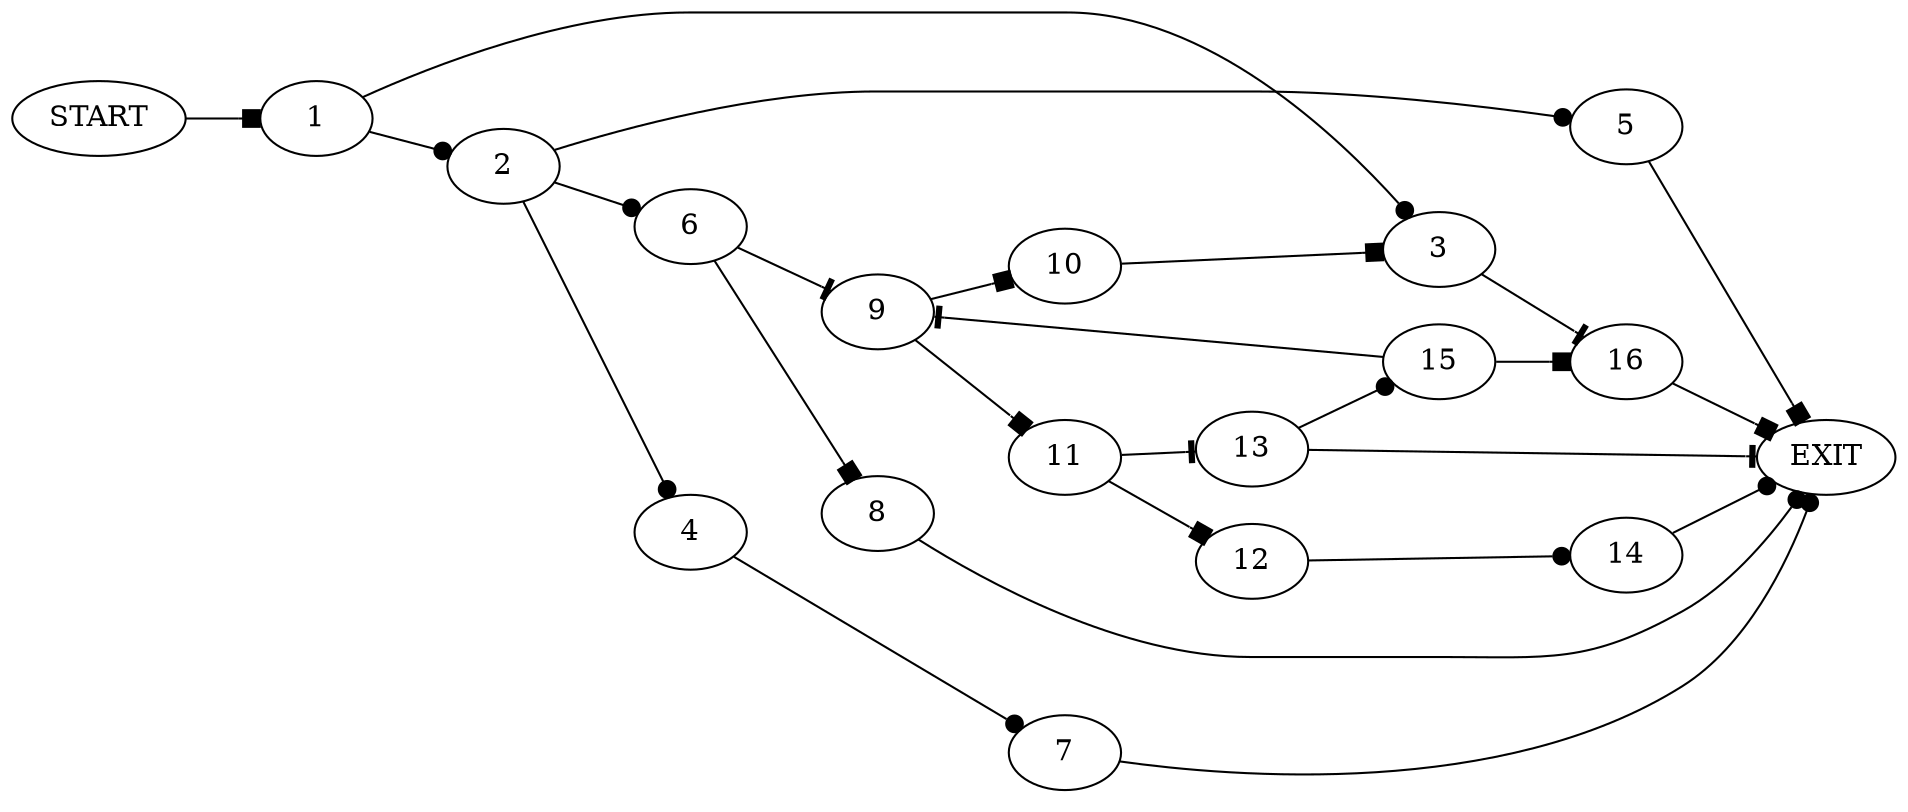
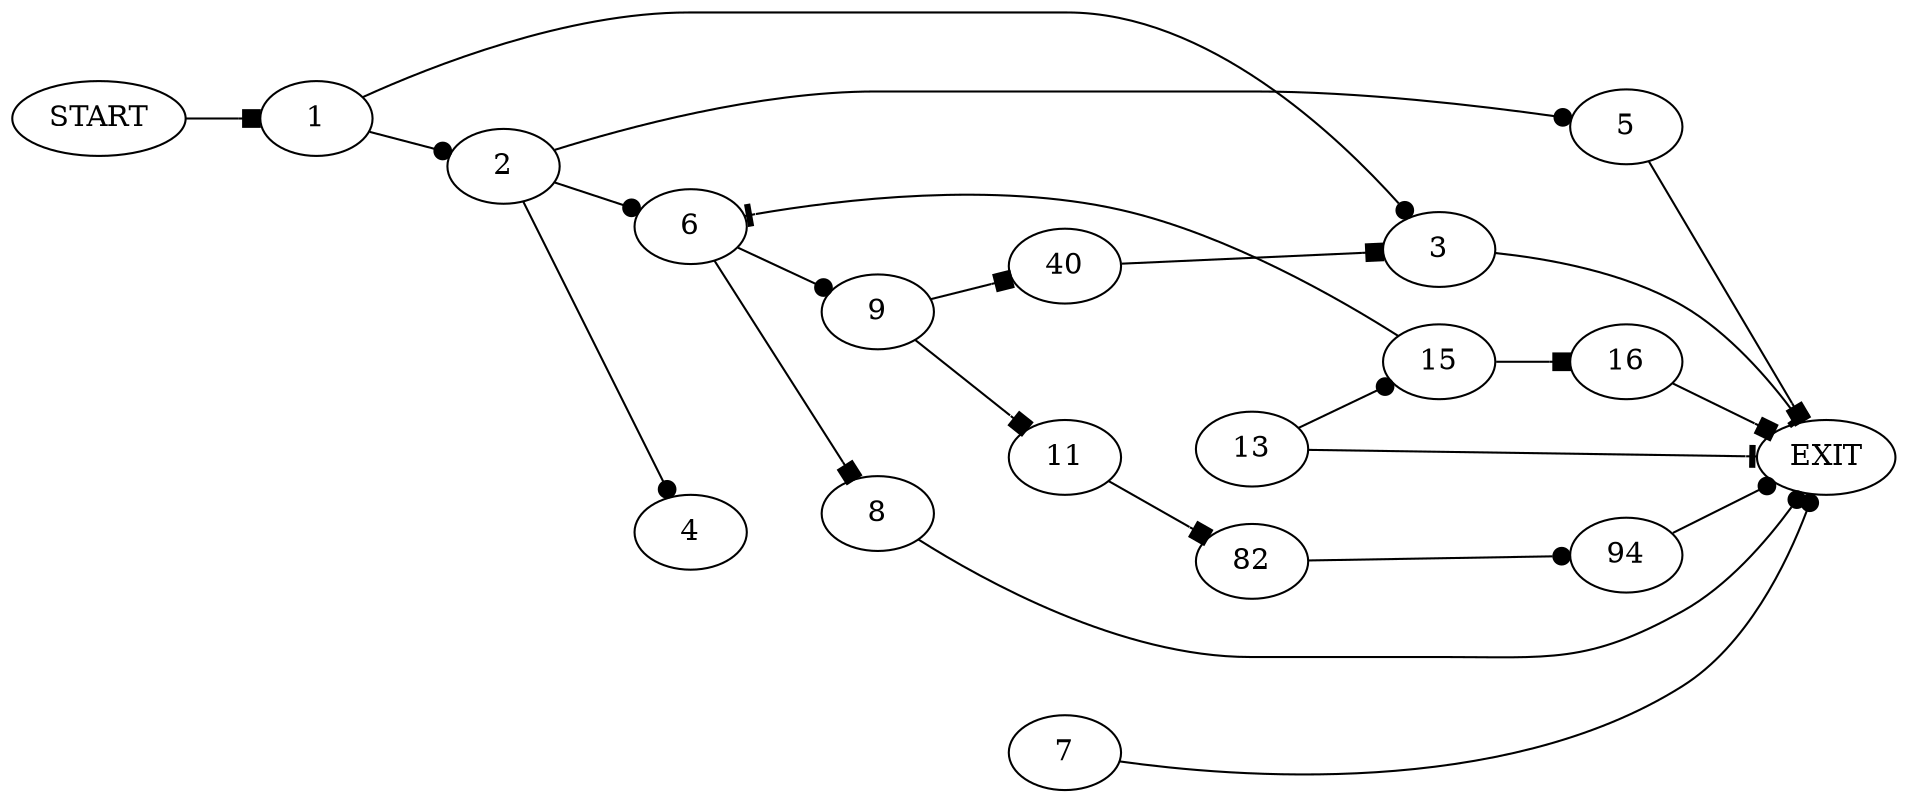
node "10": label "10" -> "40"
edge "6" -> "9": arrowhead tee -> dot
edge "3" -> "16": now "3" -> "EXIT"
edge "15" -> "9": now "15" -> "6"
edge "11" -> "13": removed
node "14": label "14" -> "94"
node "12": label "12" -> "82"
edge "4" -> "7": removed
